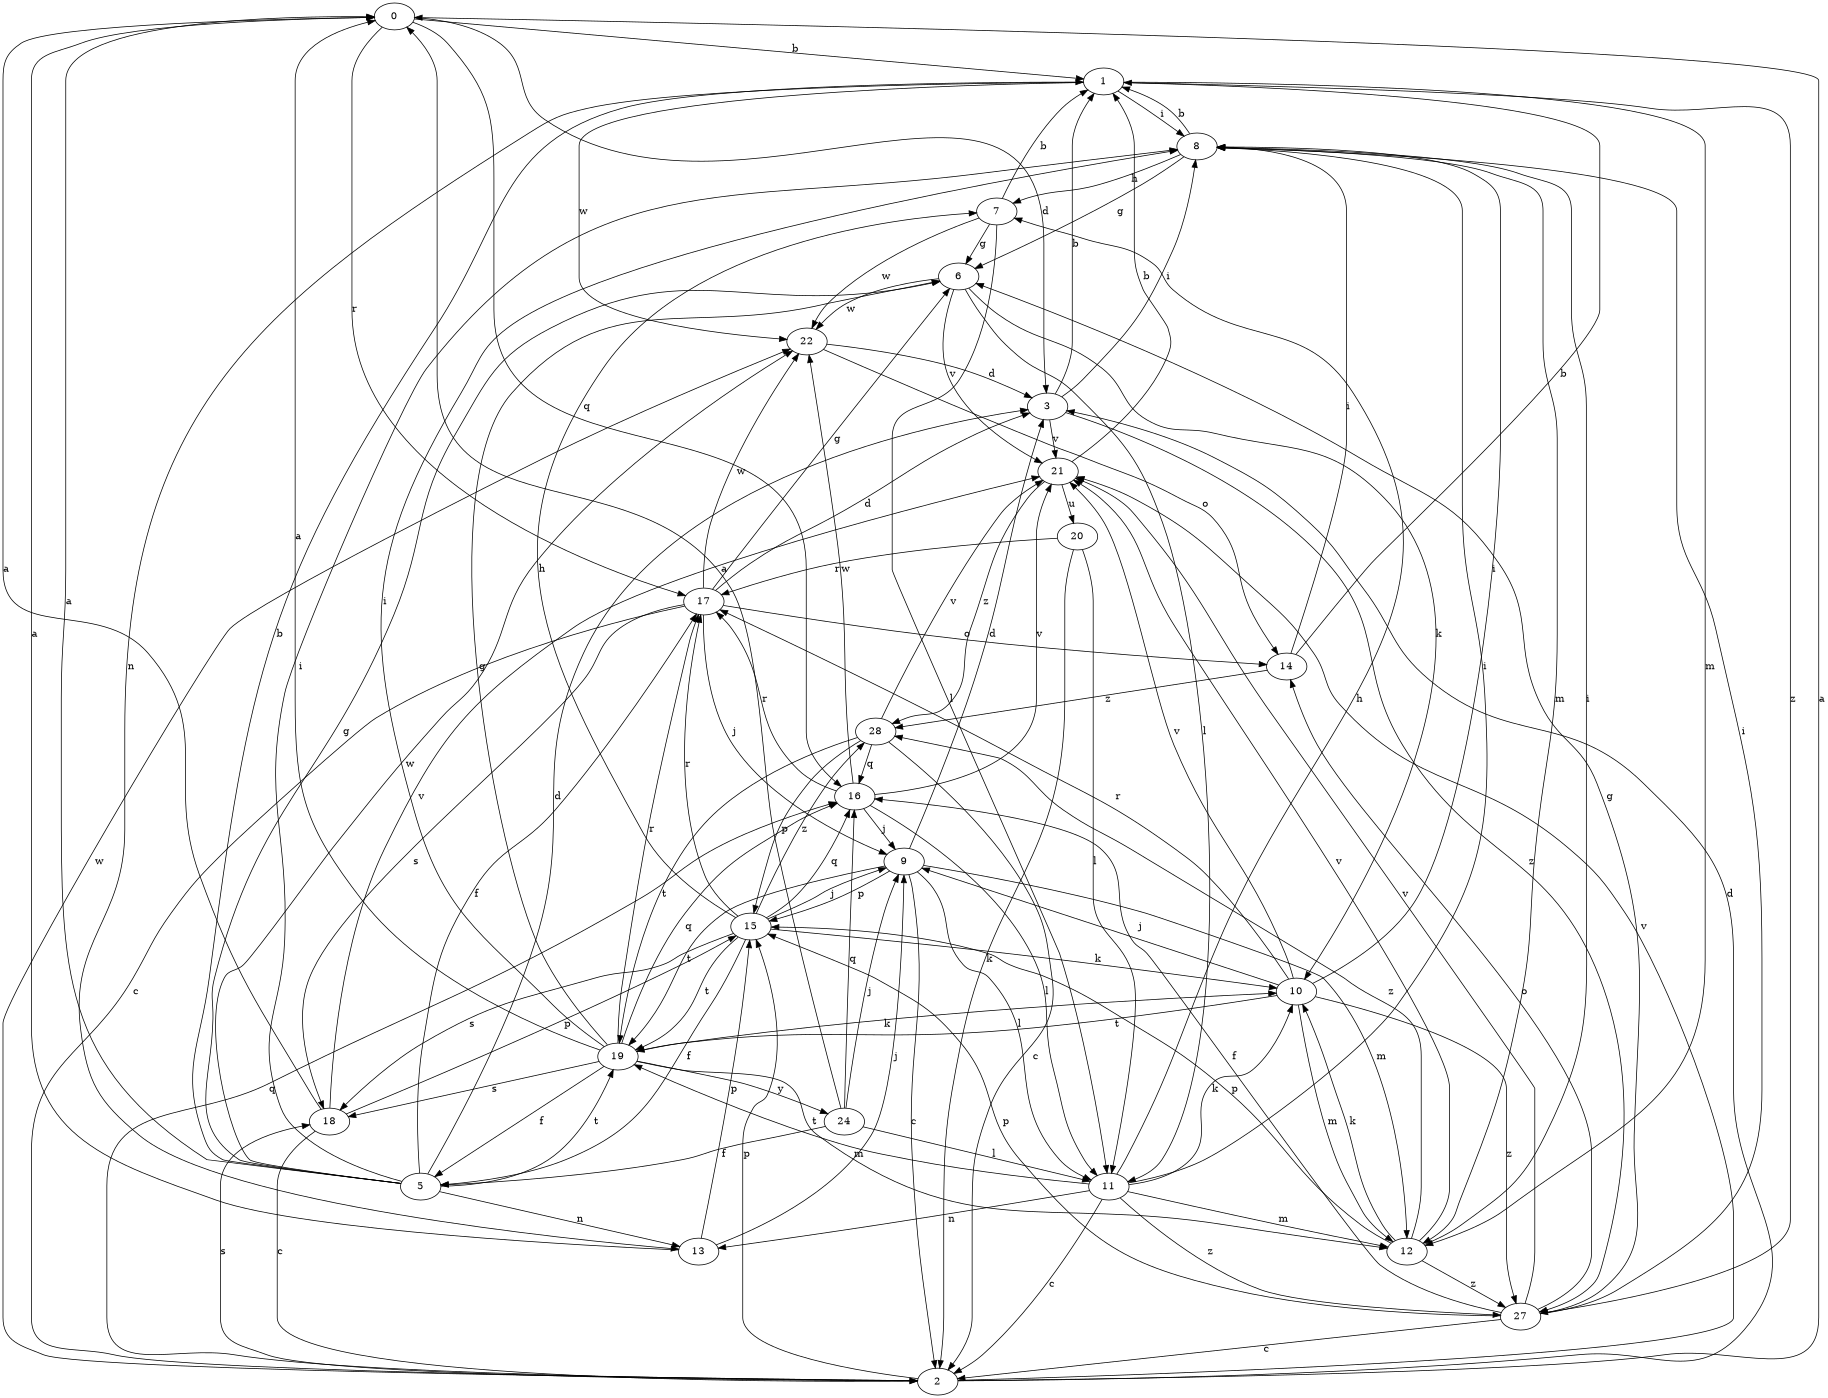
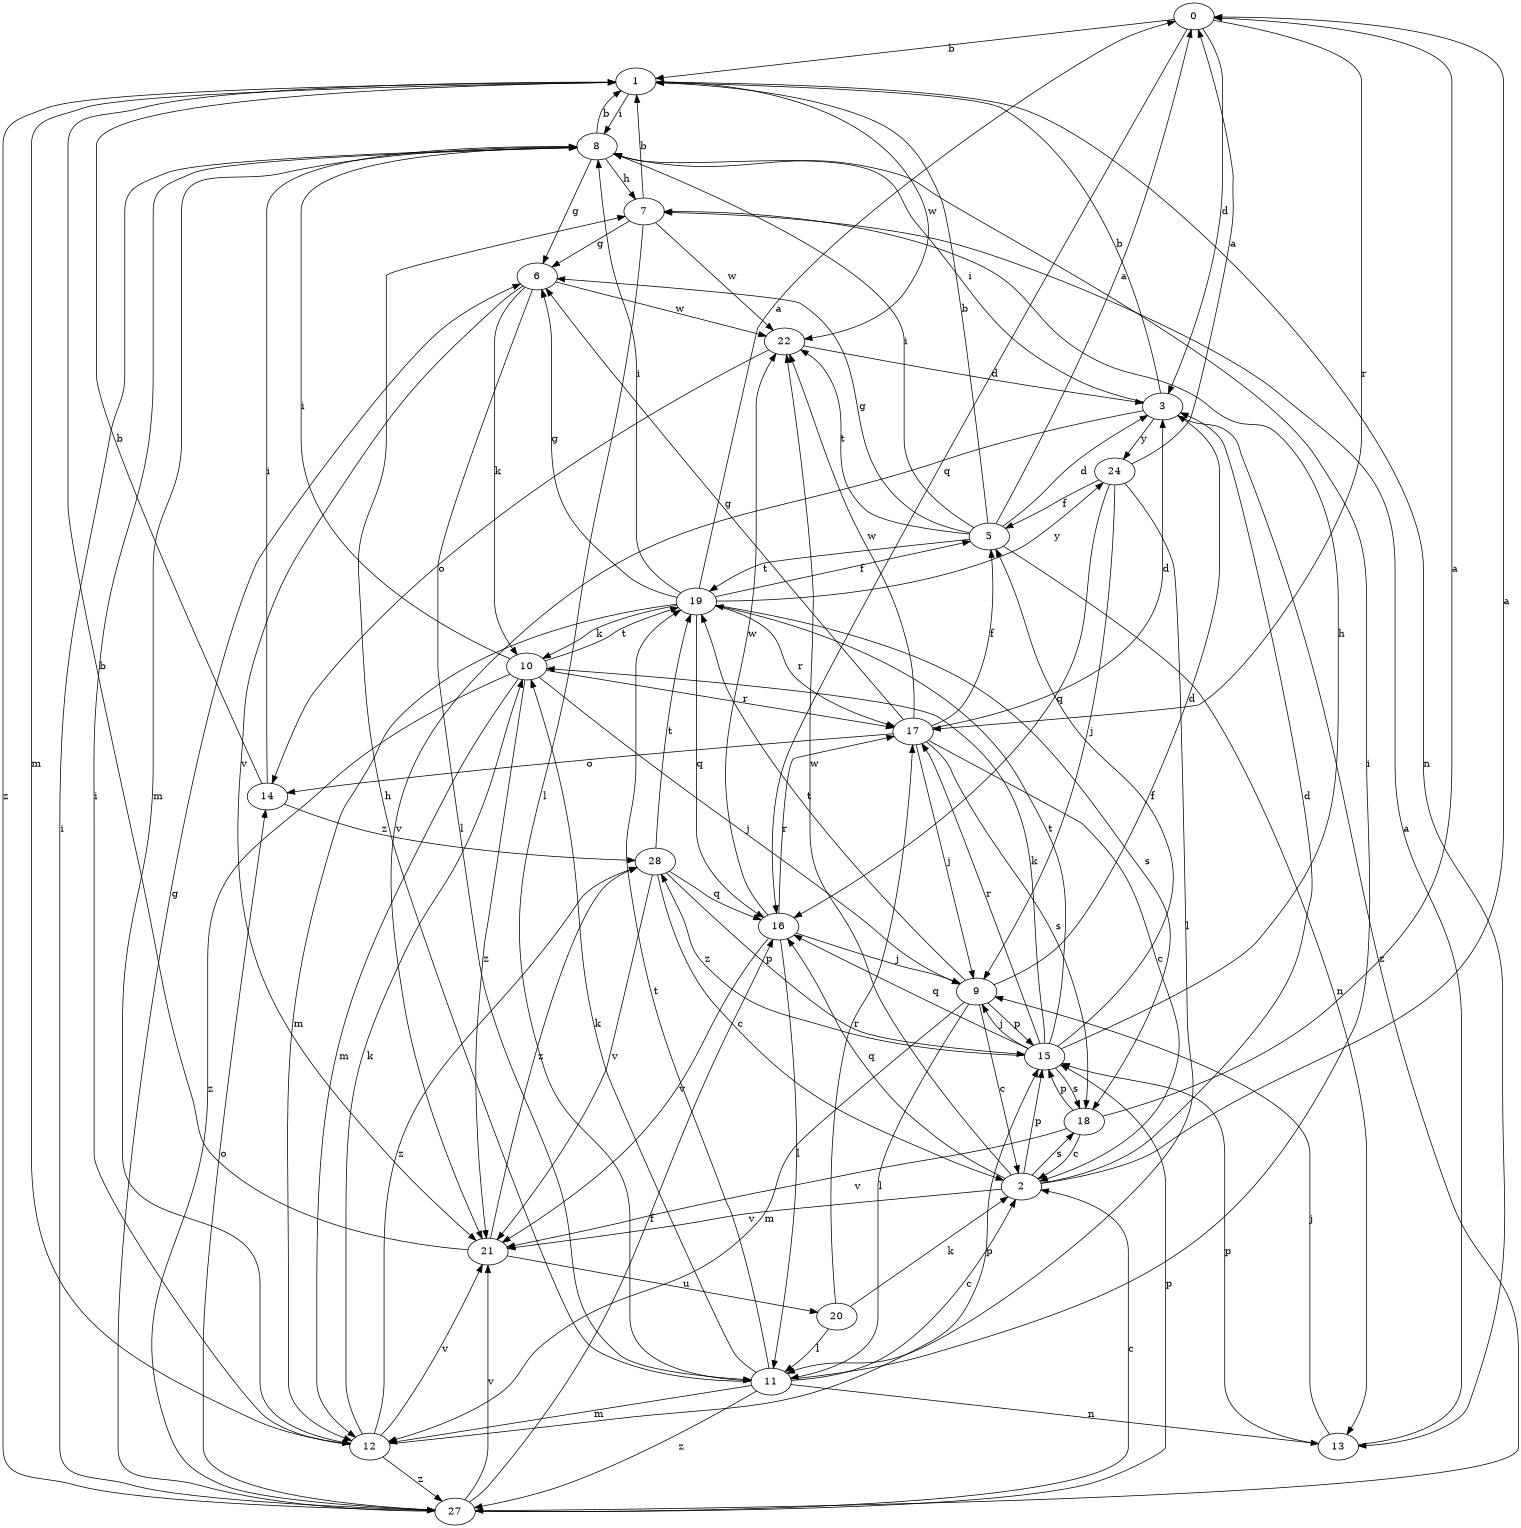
edge "3" -> "24": added, label "y"
edge "10" -> "21": label "v" -> "z"
edge "13" -> "0": now "13" -> "7"
edge "5" -> "22": label "w" -> "t"
edge "5" -> "17": reversed
